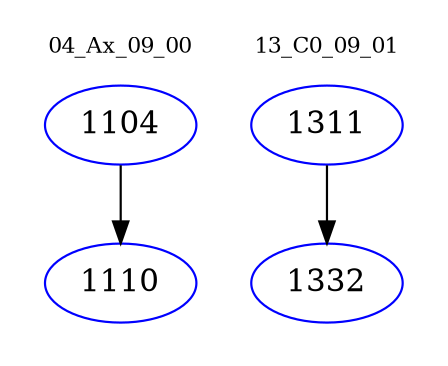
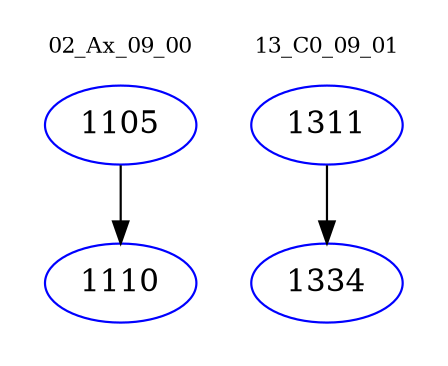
cluster "04_Ax_09_00": label "04_Ax_09_00" -> "02_Ax_09_00"
node "1104": label "1104" -> "1105"
node "1332": label "1332" -> "1334"
